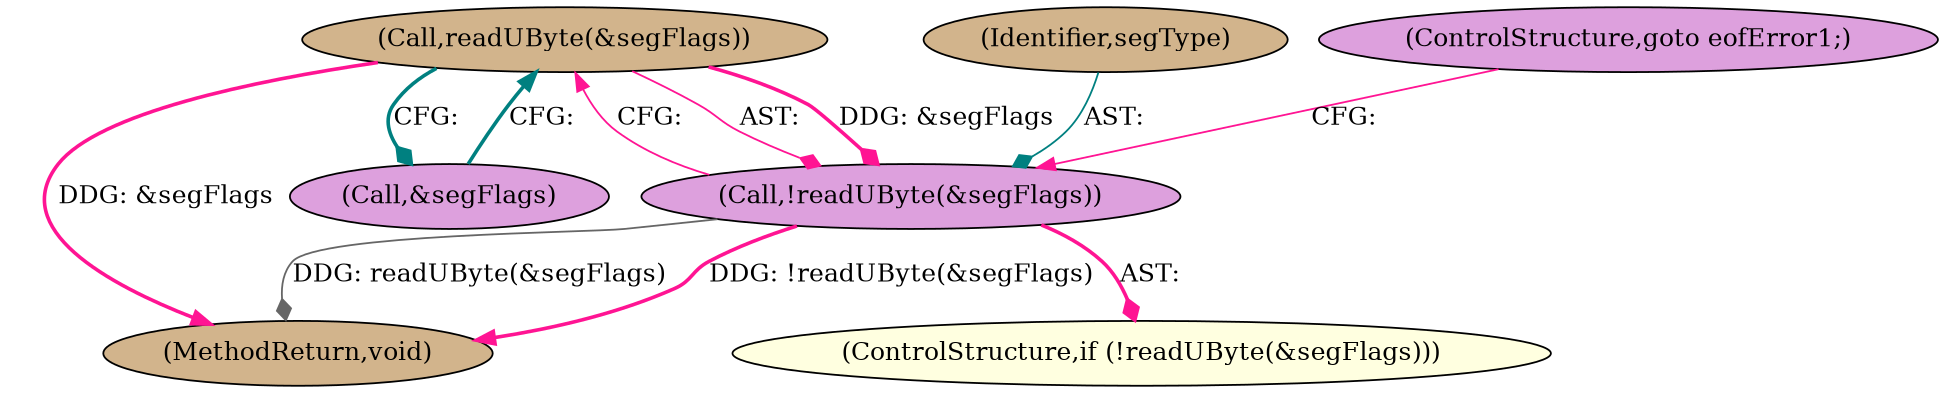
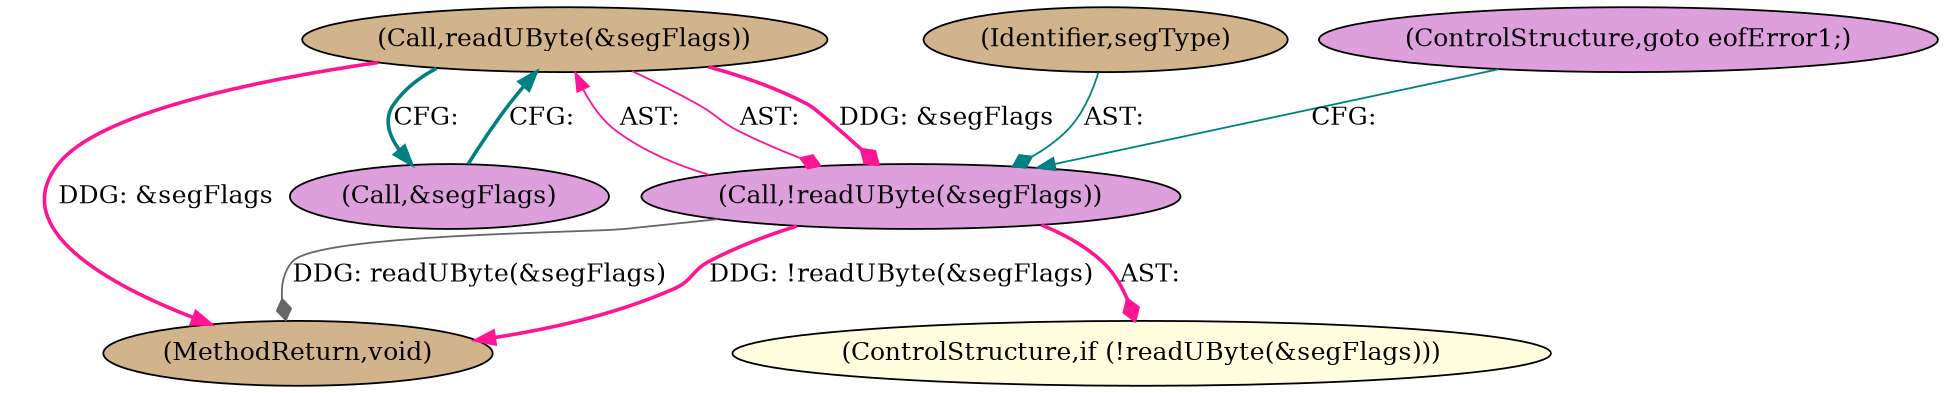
edge "(Call,readUByte(&segFlags))" -> "(Call,&segFlags)": arrowhead diamond -> normal
edge "(ControlStructure,goto eofError1;)" -> "(Call,!readUByte(&segFlags))": color deeppink -> teal
edge "(Call,!readUByte(&segFlags))" -> "(Call,readUByte(&segFlags))": label "CFG: " -> "AST: "
